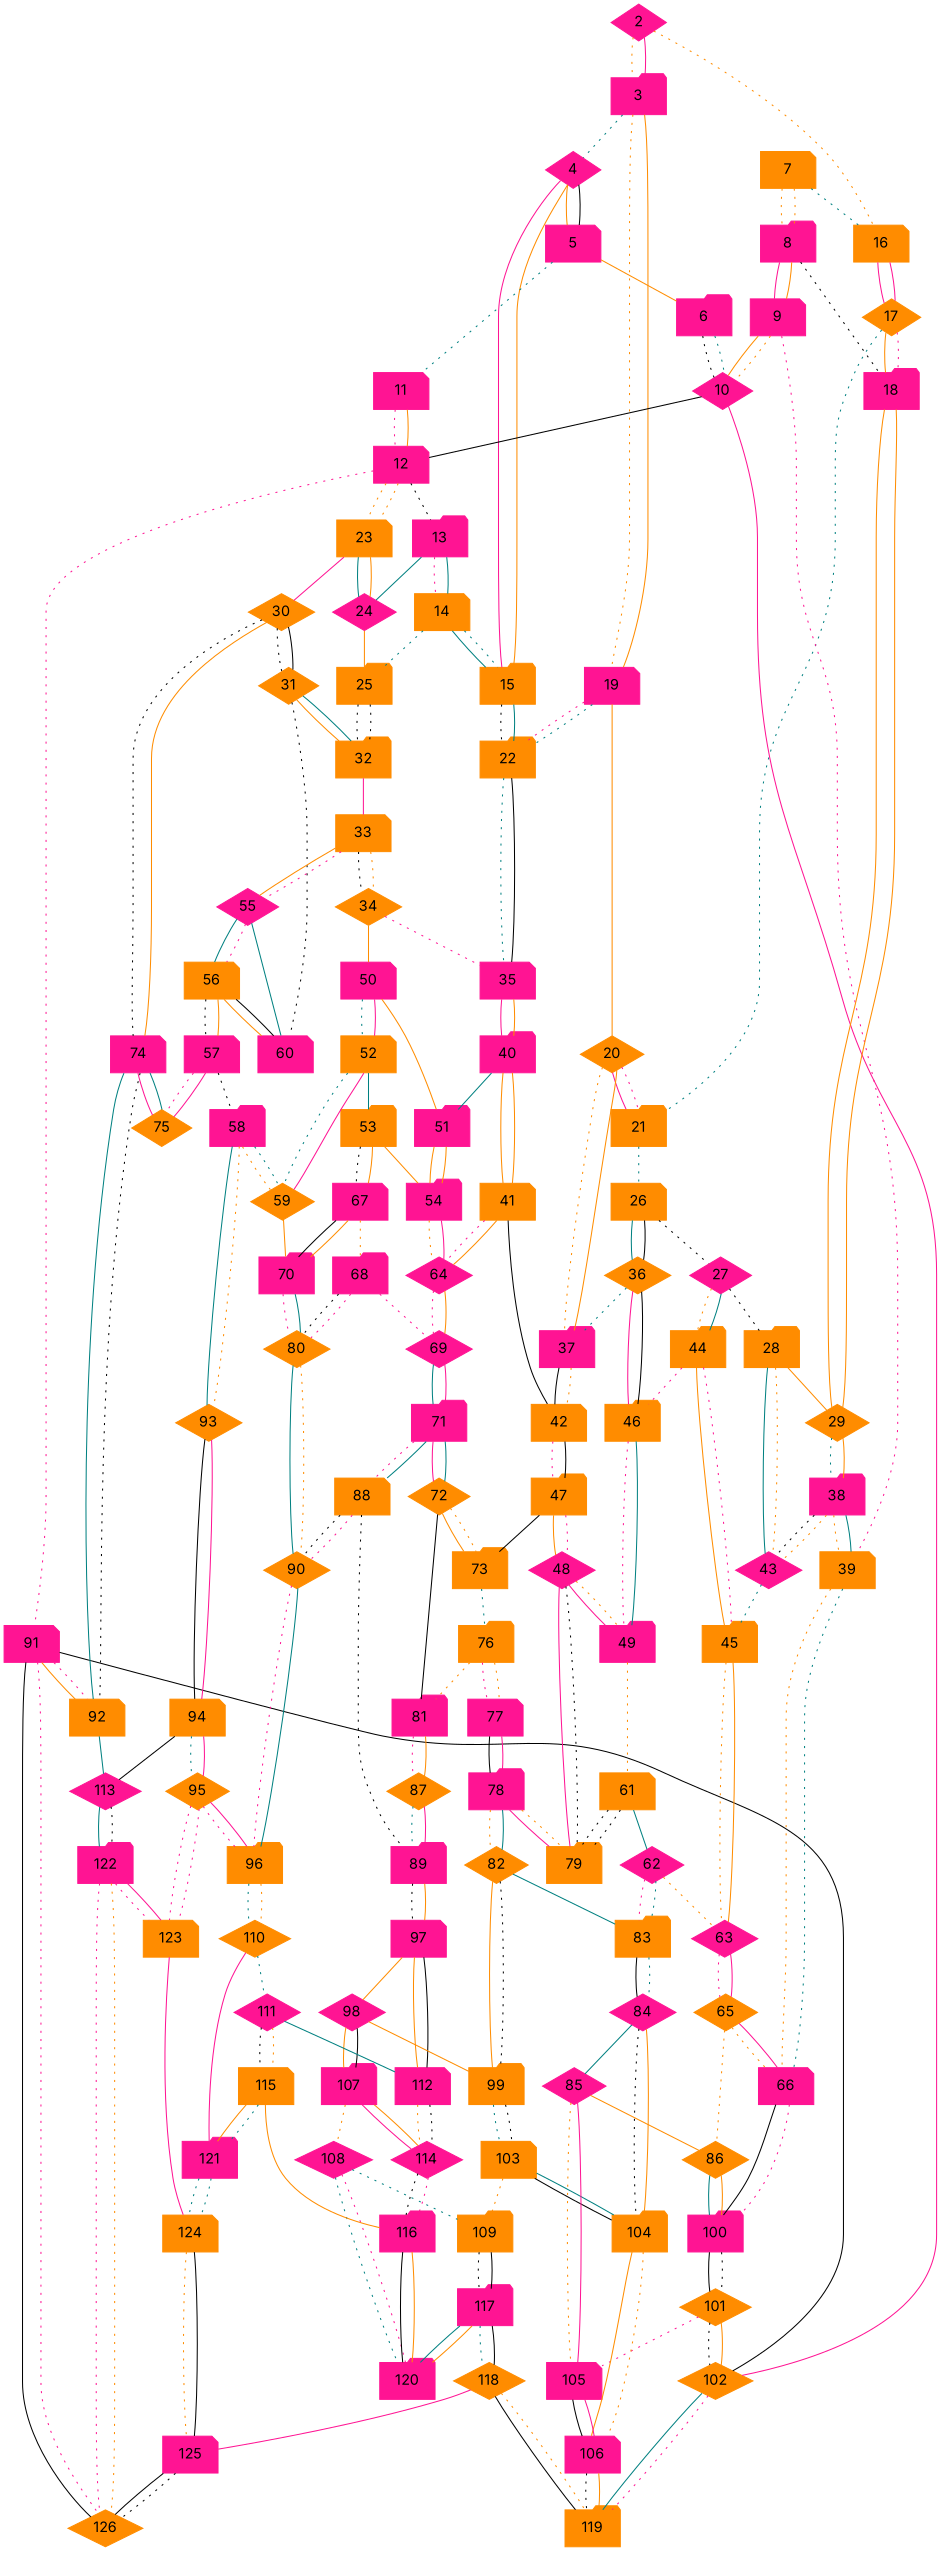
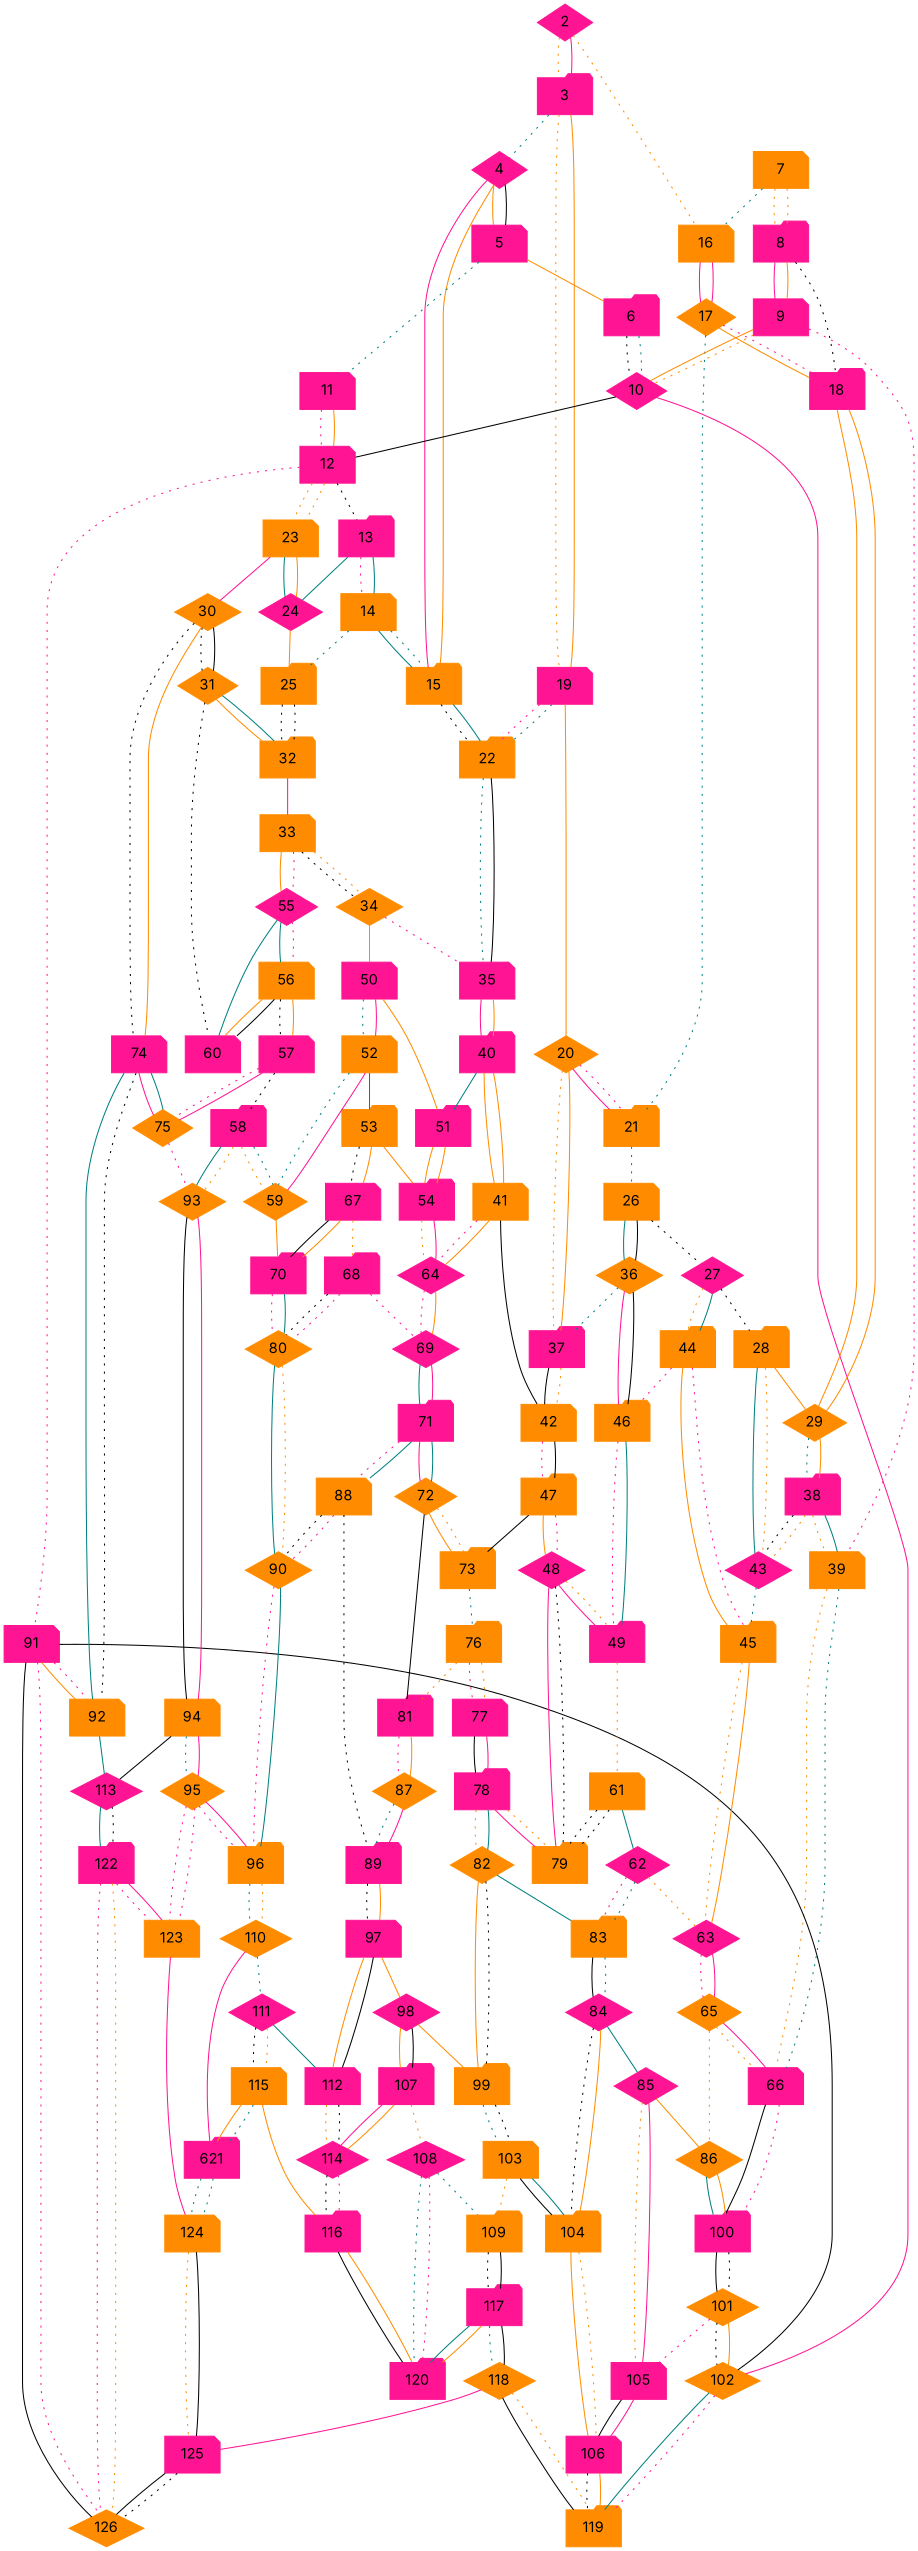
edge "75" -- "93": added
node "121": label "121" -> "621"
